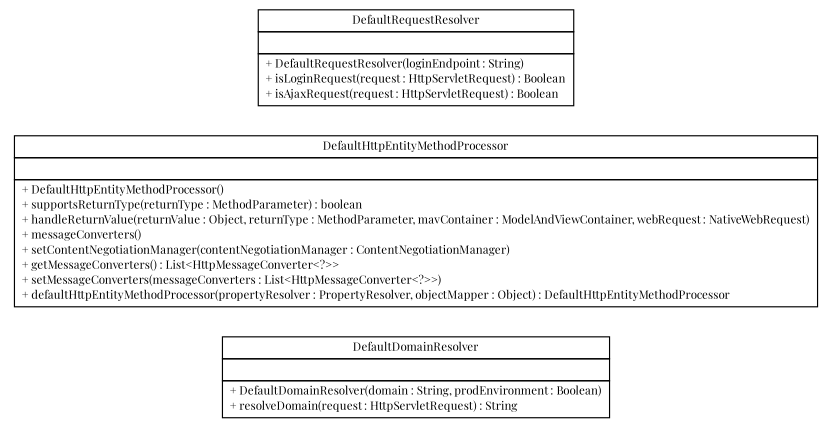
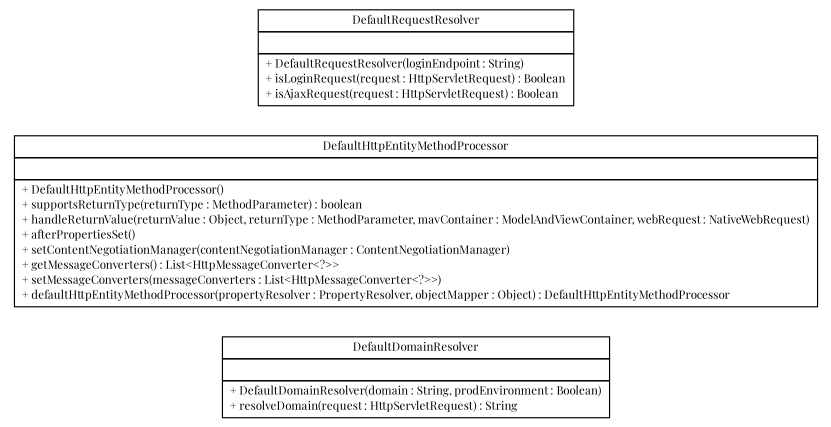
node "DefaultHttpEntityMethodProcessor": text "+ messageConverters()" -> "+ afterPropertiesSet()"
